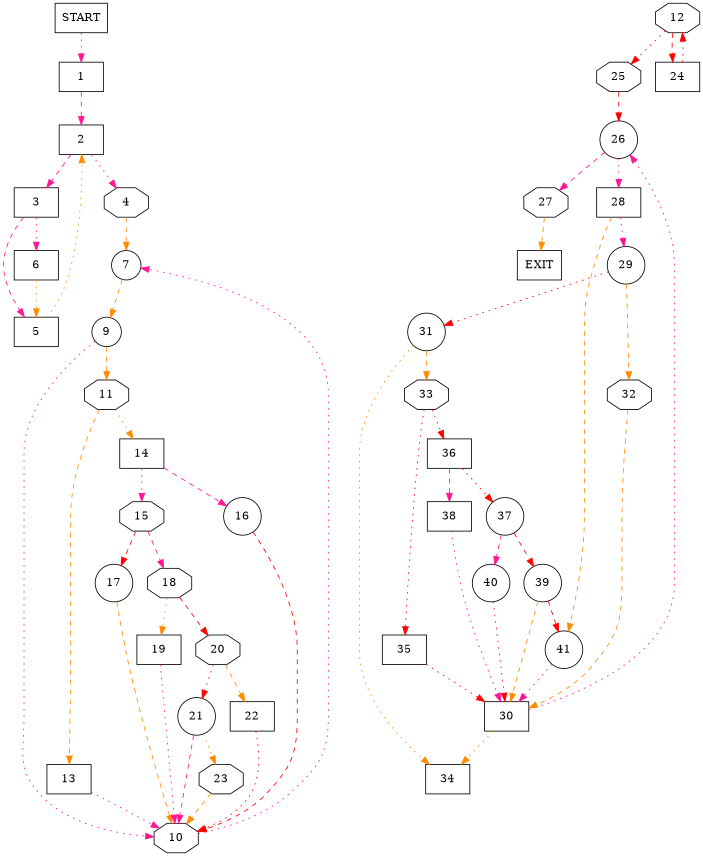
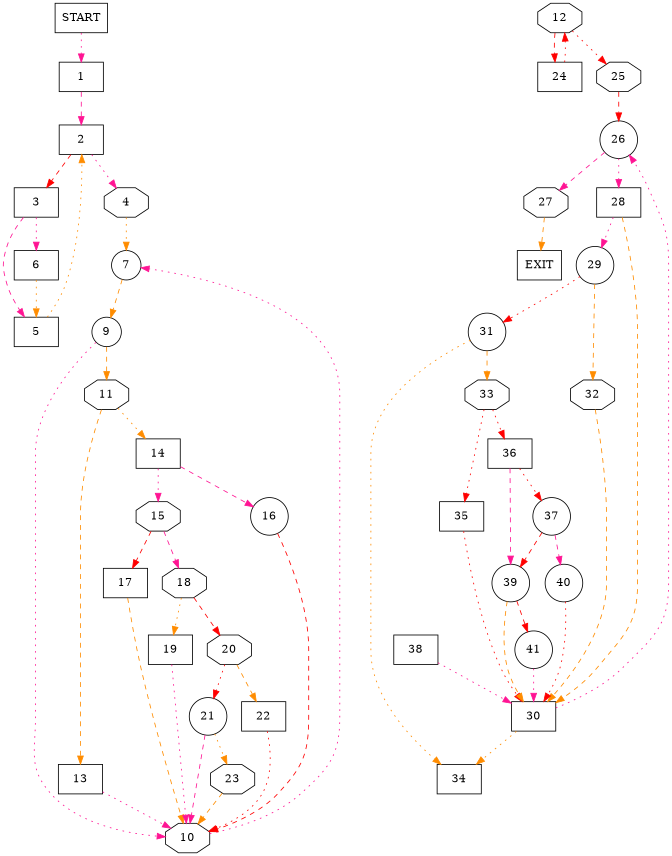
edge "2" -> "3": color deeppink -> red
edge "4" -> "7": style dashed -> dotted
edge "28" -> "41": now "28" -> "30"
edge "36" -> "38": now "36" -> "39"
node "17": shape circle -> box
